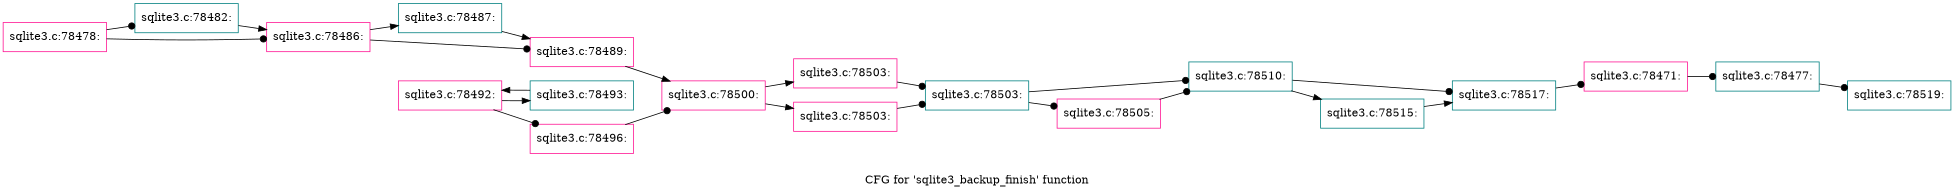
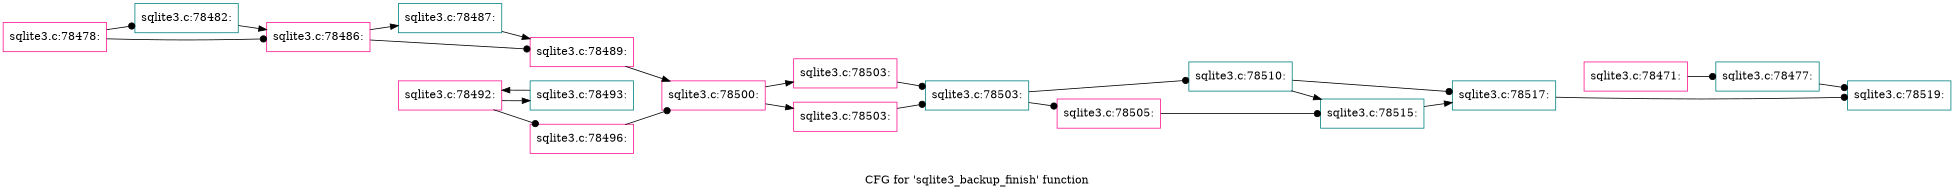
edge "sqlite3.c:78517:" -> "sqlite3.c:78471:": now "sqlite3.c:78517:" -> "sqlite3.c:78519:"
edge "sqlite3.c:78505:" -> "sqlite3.c:78510:": now "sqlite3.c:78505:" -> "sqlite3.c:78515:"
